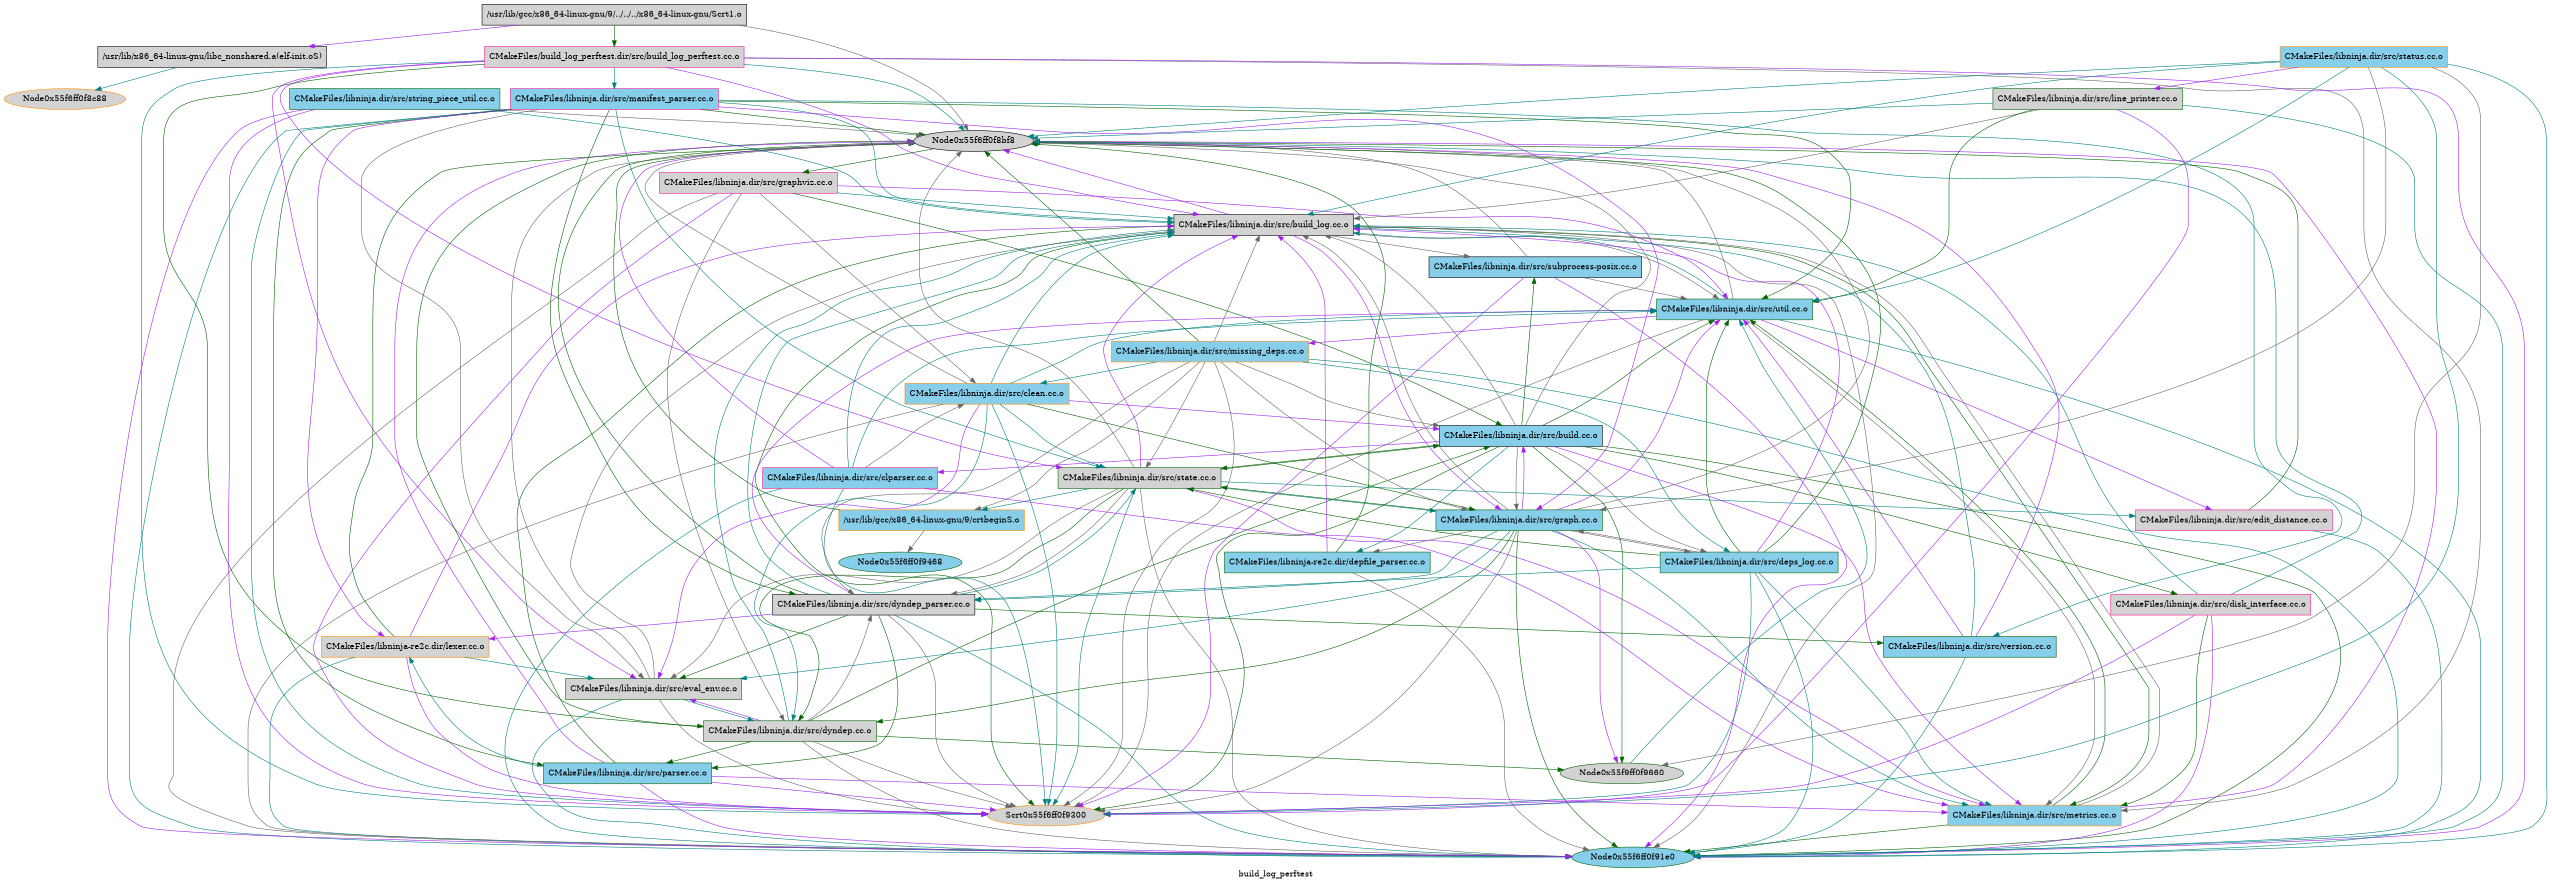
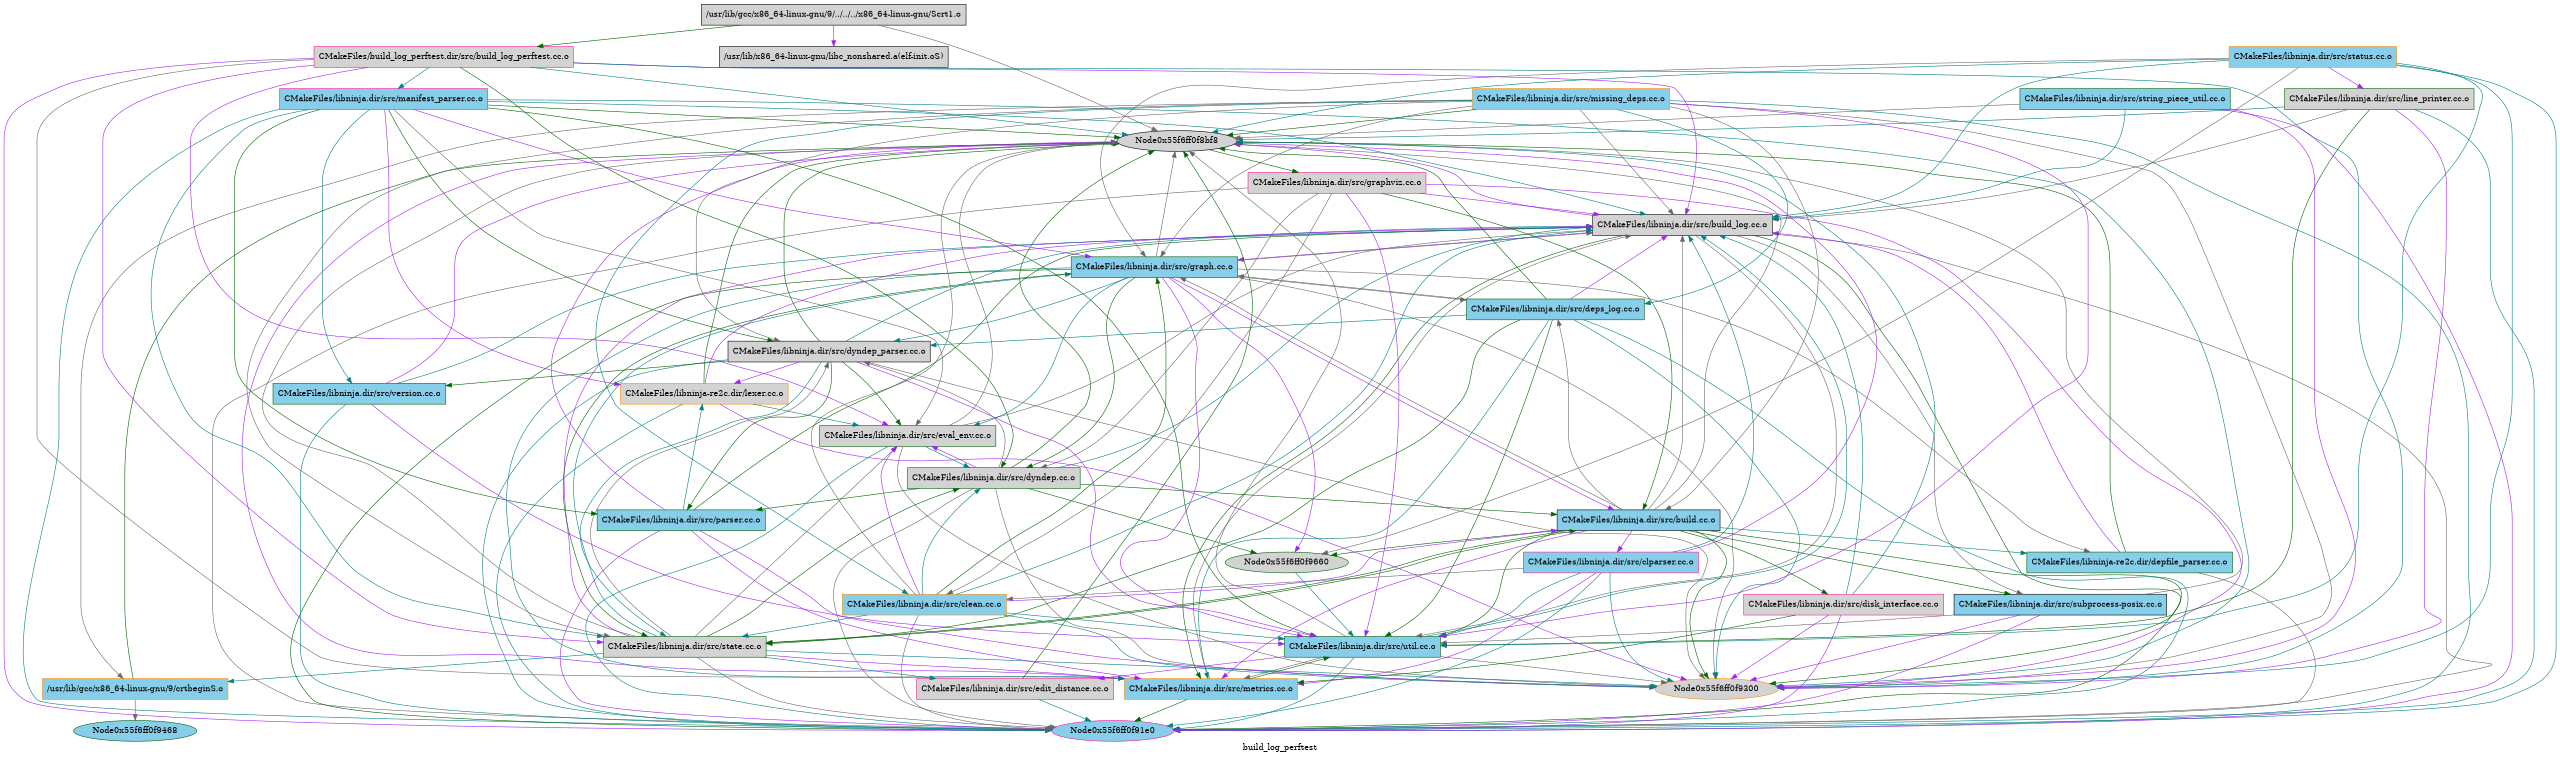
node "Node0x55f6ff0f8c88": removed
edge "CMakeFiles/libninja.dir/src/graphviz.cc.o" -> "CMakeFiles/libninja.dir/src/build_log.cc.o": color teal -> purple
edge "CMakeFiles/libninja.dir/src/util.cc.o" -> "CMakeFiles/libninja.dir/src/missing_deps.cc.o": reversed
node "Node0x55f9ff0f9660": label "Node0x55f9ff0f9660" -> "Node0x55f6ff0f9660"
node "Scrt0x55f6ff0f9300": label "Scrt0x55f6ff0f9300" -> "Node0x55f6ff0f9300"
node "Node0x55f6ff0f91e0": color darkgreen -> deeppink
